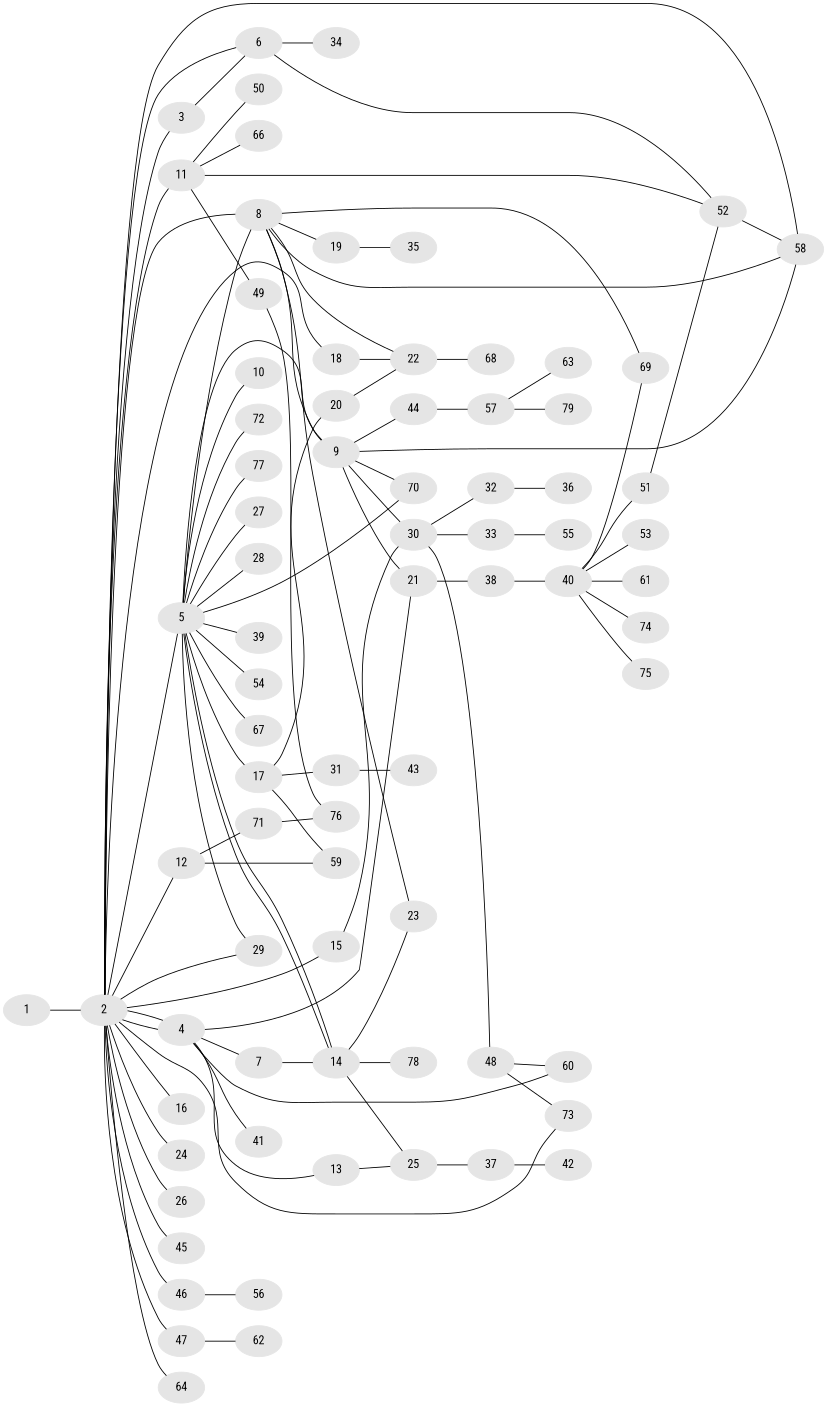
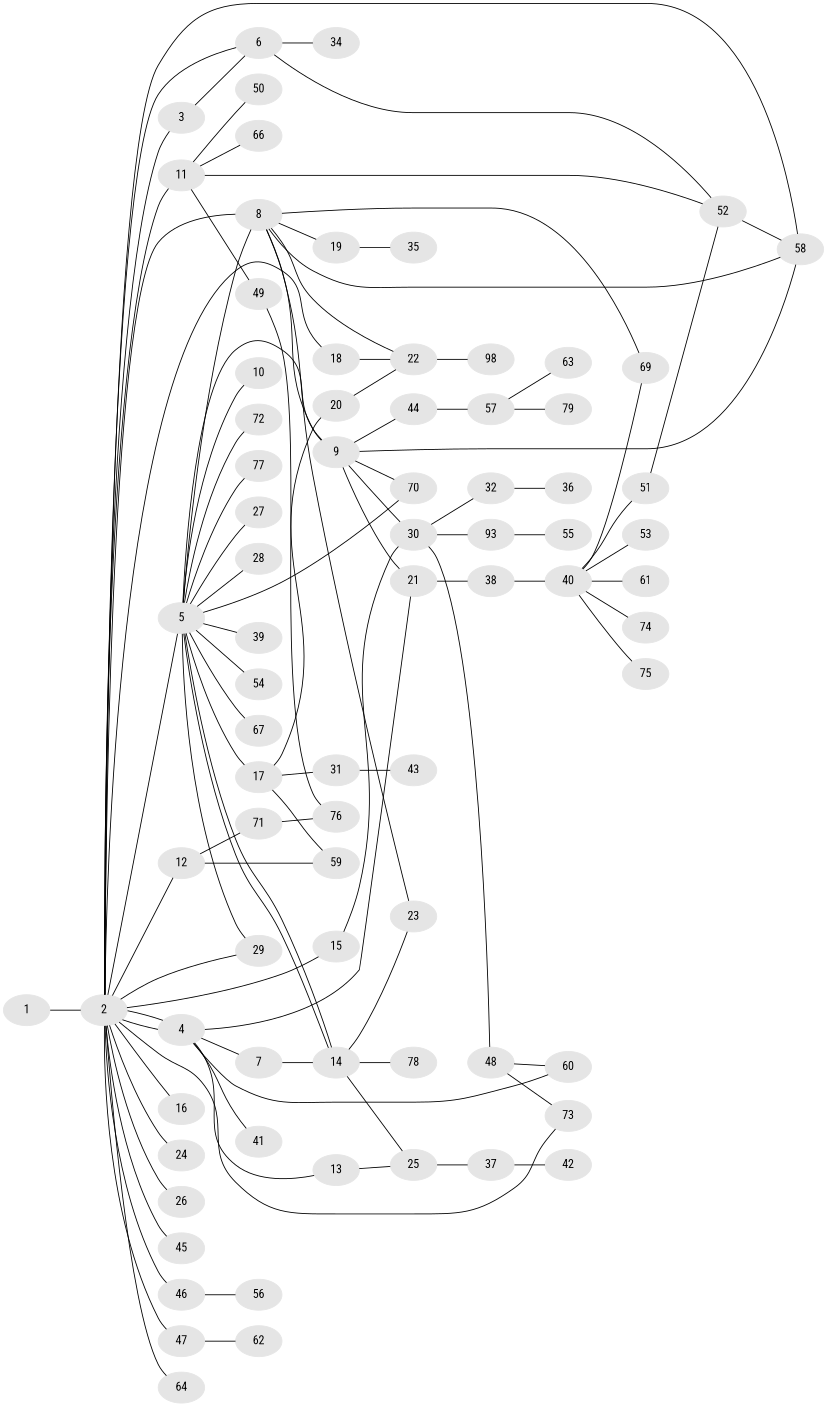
node "68": label "68" -> "98"
node "33": label "33" -> "93"
